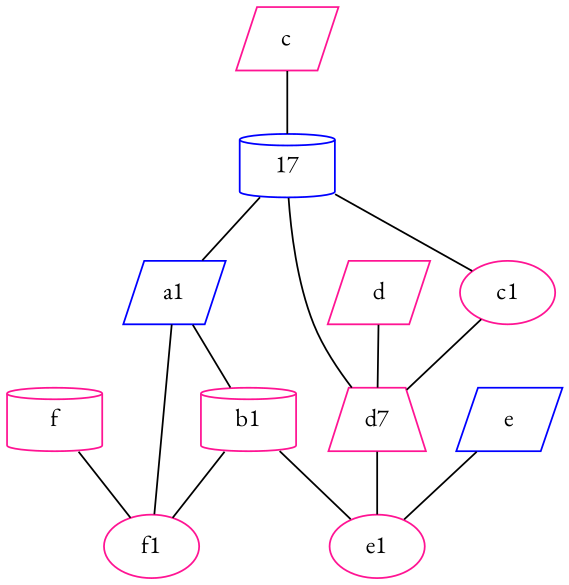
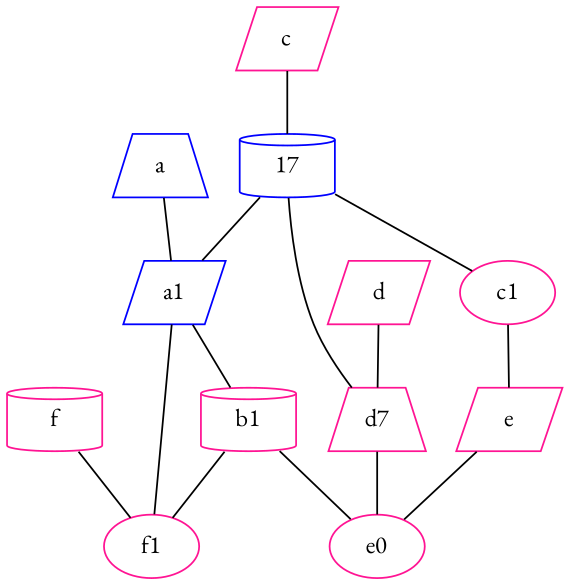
node "a": added
edge "c1" -- "d7": now "c1" -- "e"
node "e": color blue -> deeppink
node "e1": label "e1" -> "e0"
